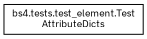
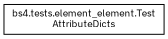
node "bs4.tests.test_element.Test AttributeDicts": label "bs4.tests.test_element.Test AttributeDicts" -> "bs4.tests.element_element.Test AttributeDicts"
